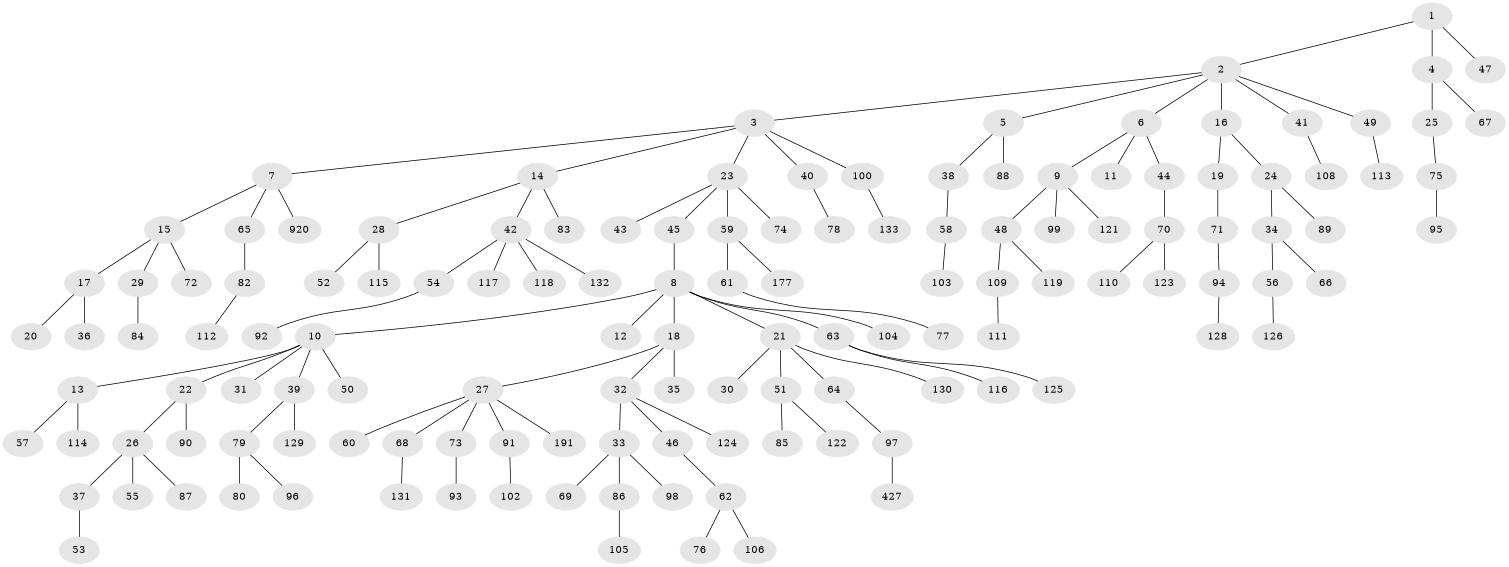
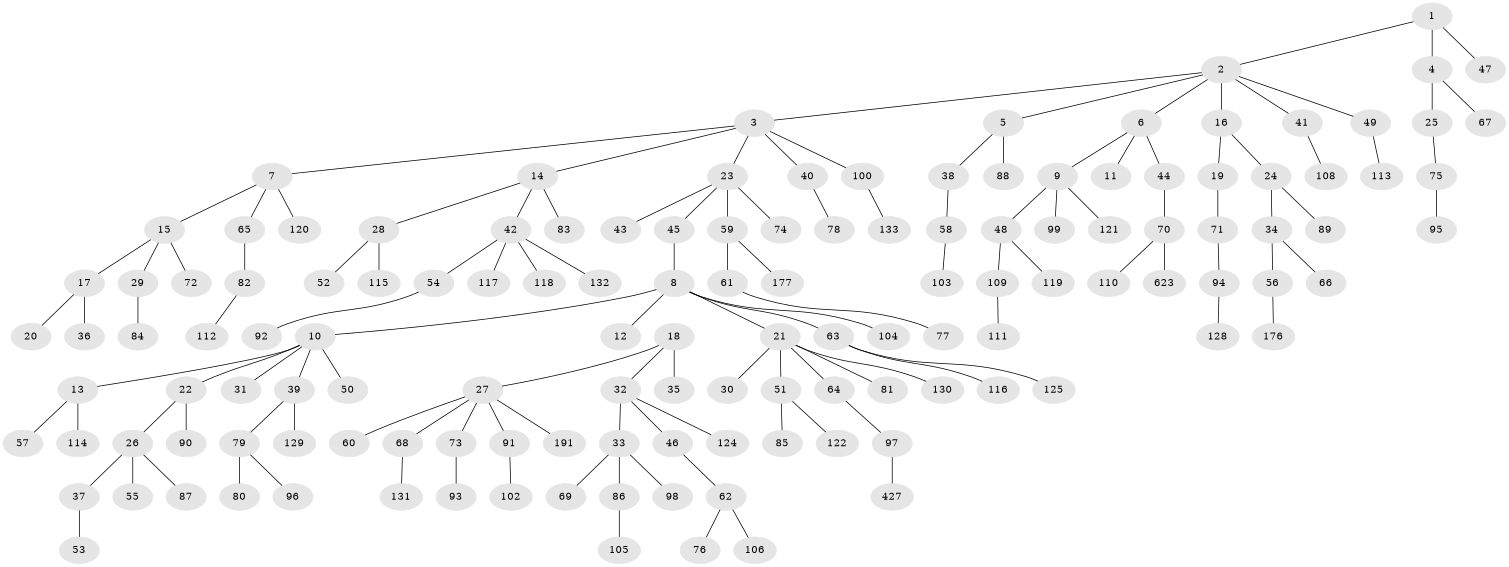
node "920": label "920" -> "120"
node "123": label "123" -> "623"
edge "8" -- "18": removed
node "126": label "126" -> "176"
node "81": added
